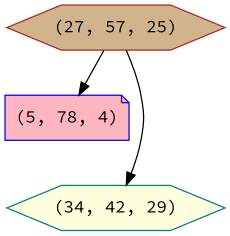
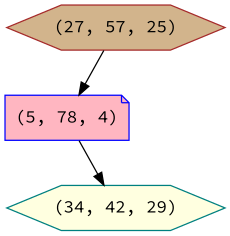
edge "(27, 57, 25)" -> "(34, 42, 29)": now "(5, 78, 4)" -> "(34, 42, 29)"
